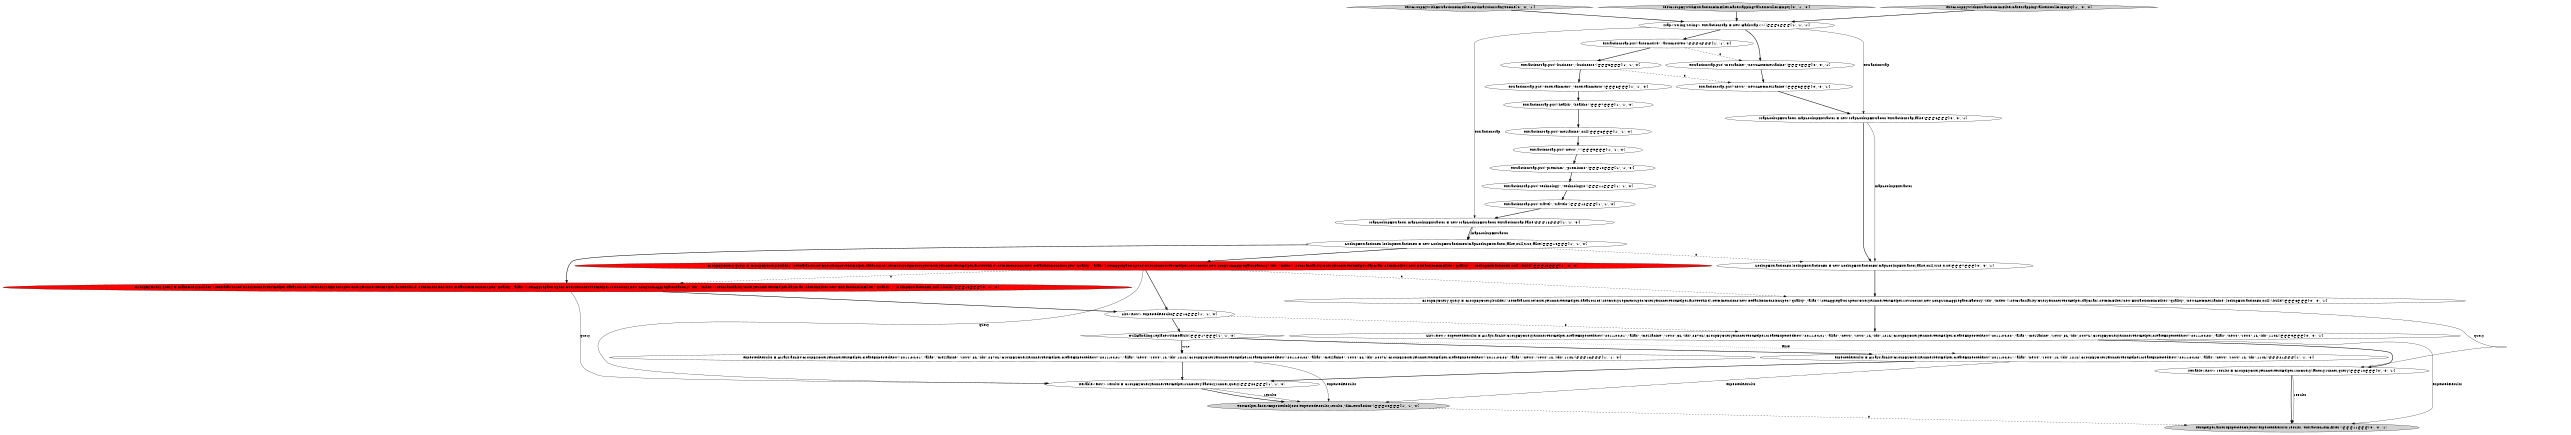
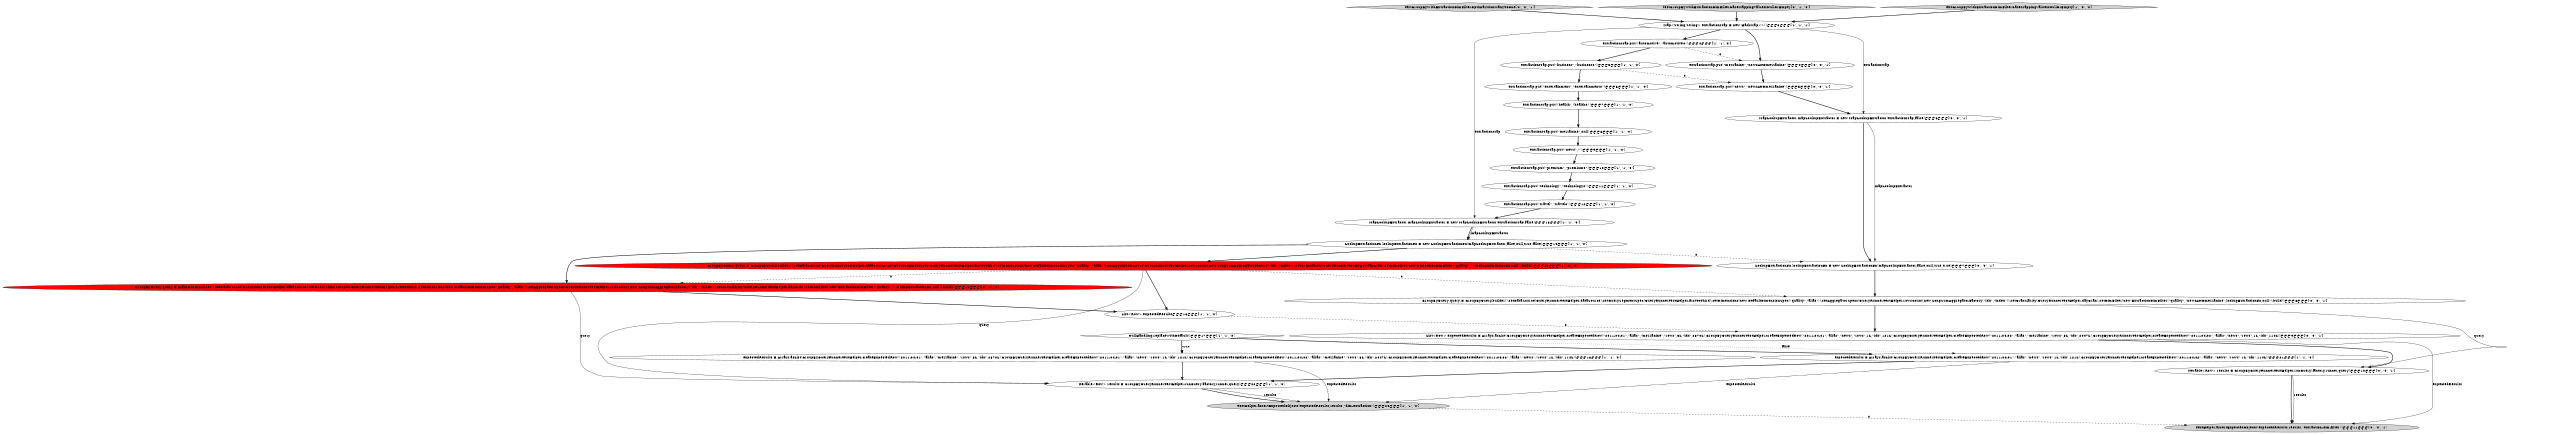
edge "List<Row> expectedResults@@@16@@@['1', '1', '0']" -> "NullHandling.replaceWithDefault()@@@17@@@['1', '1', '0']": removed
